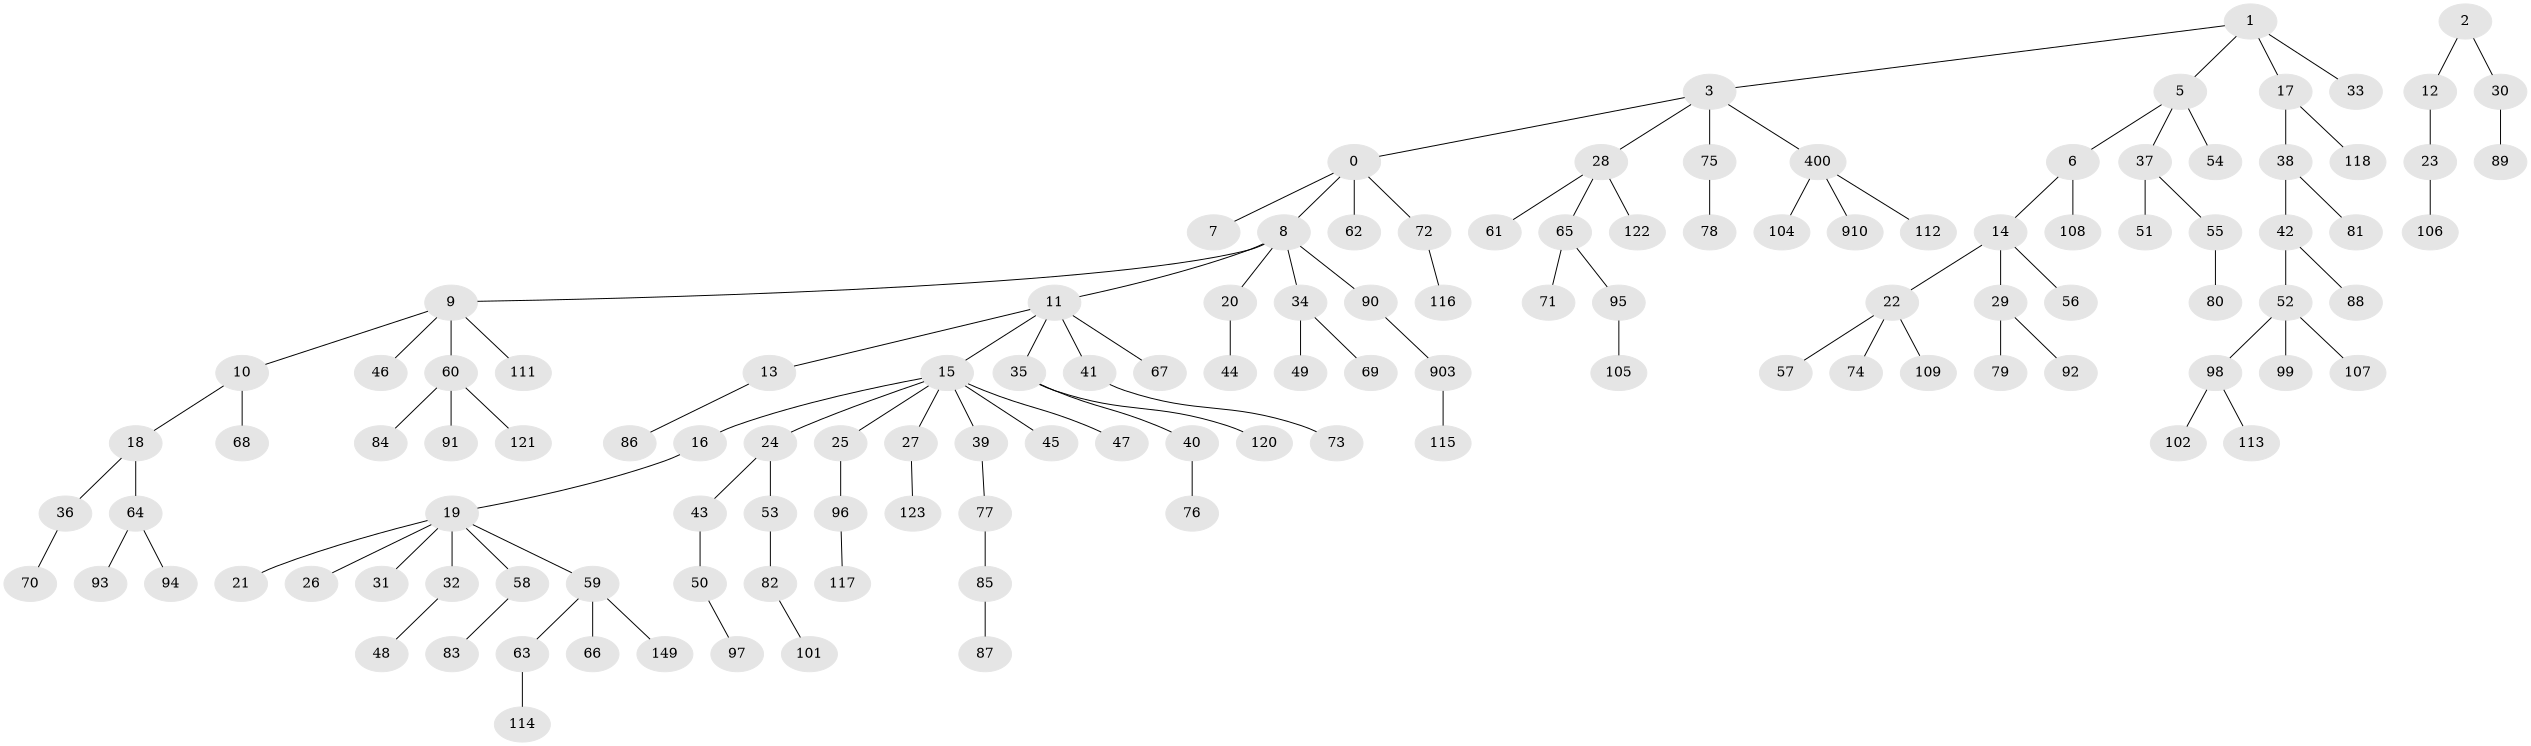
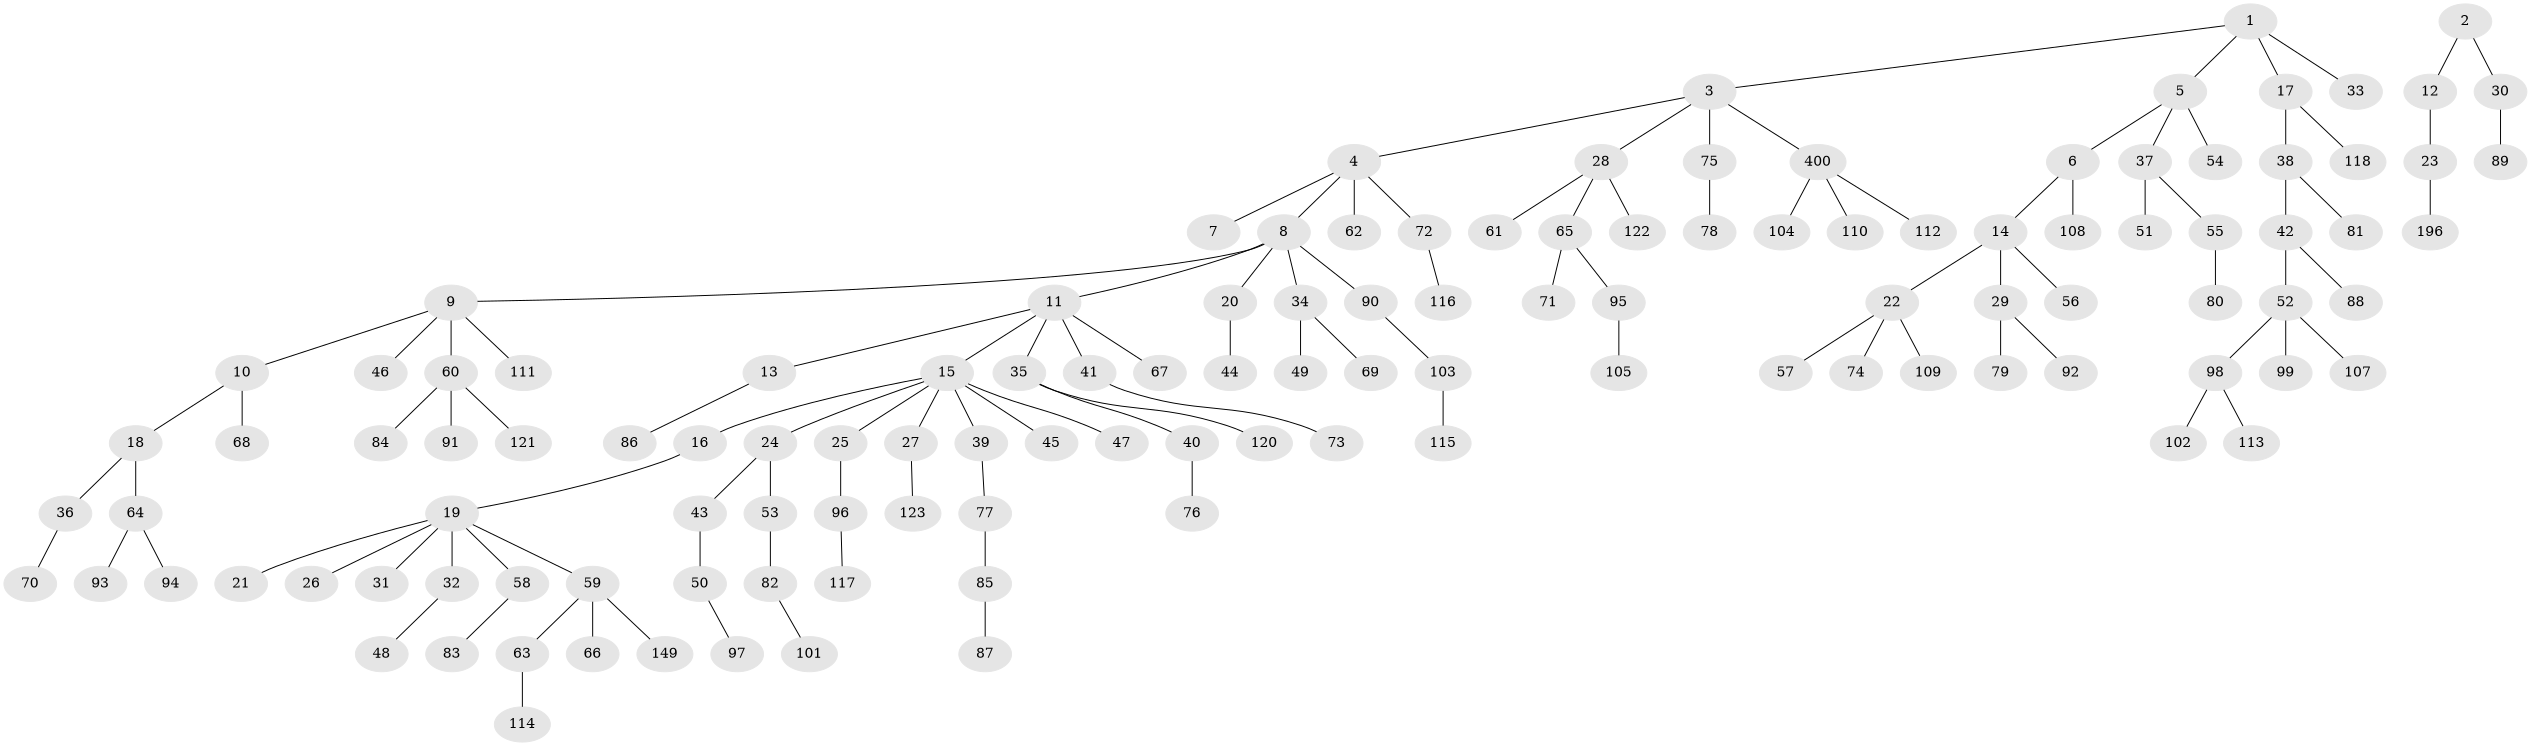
node "0": label "0" -> "4"
node "910": label "910" -> "110"
node "106": label "106" -> "196"
node "903": label "903" -> "103"
